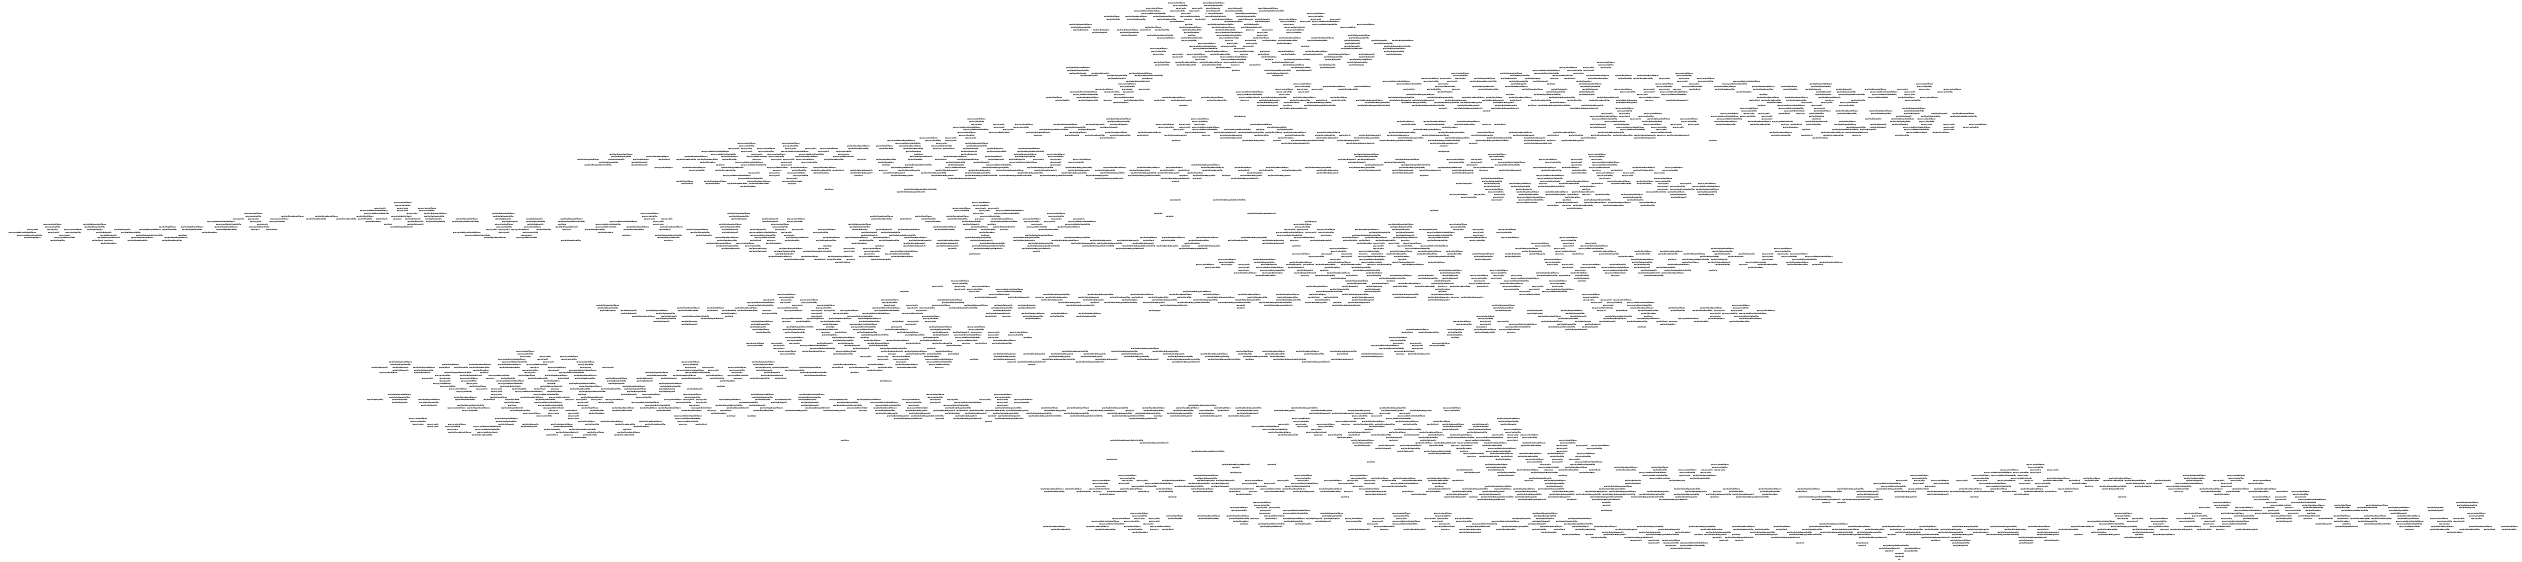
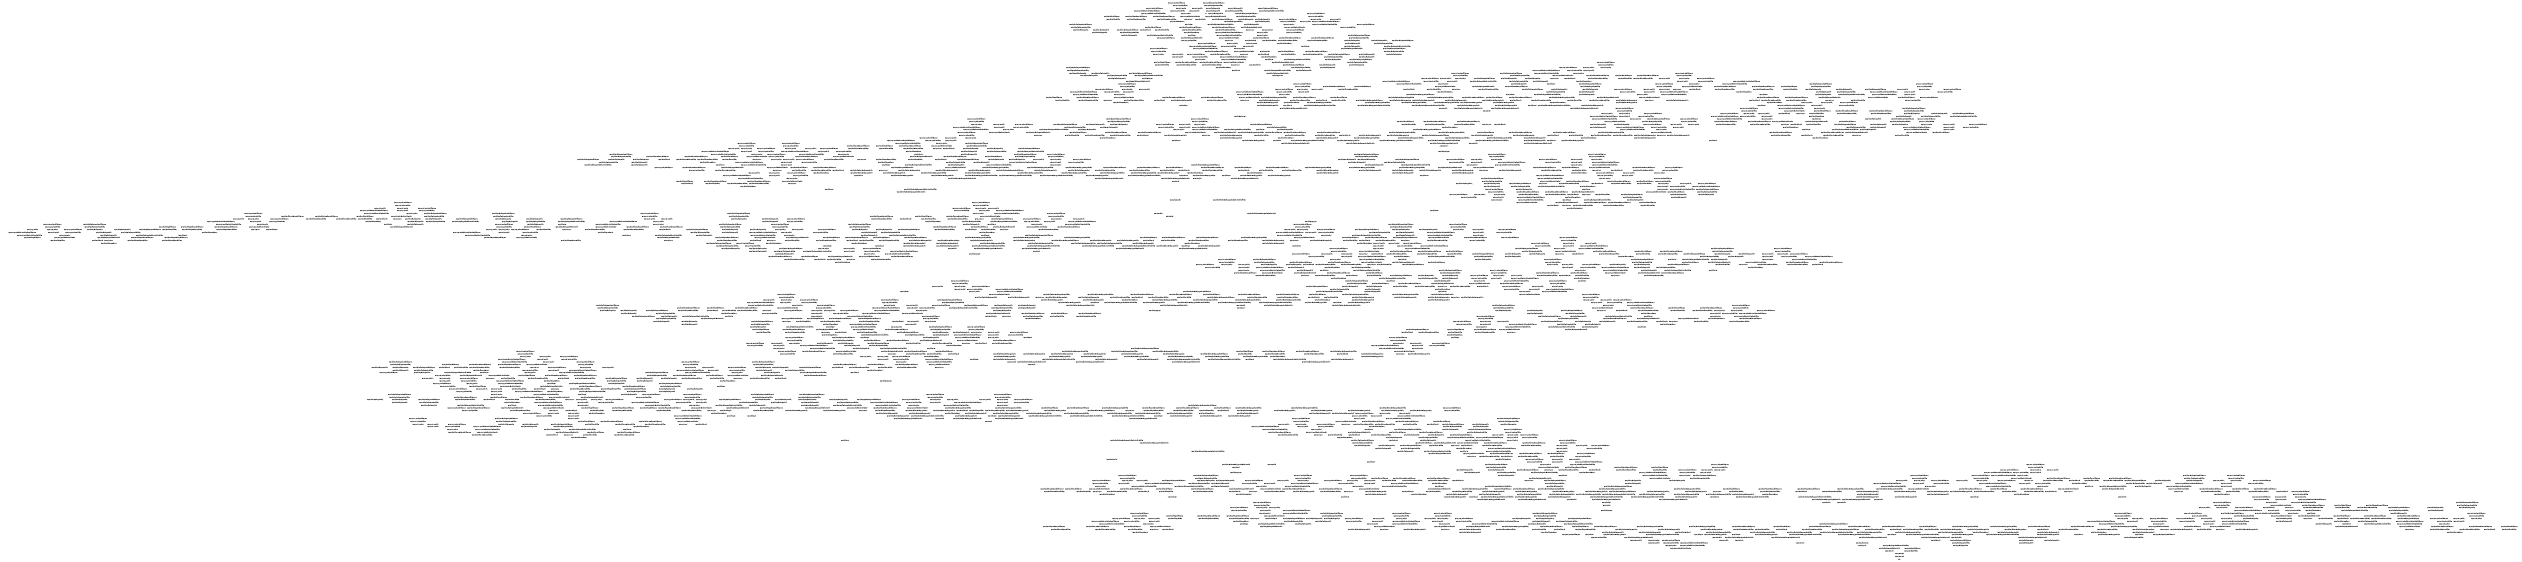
node "inception_v3/batch_normalization_33/scale": added
